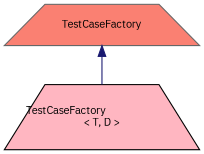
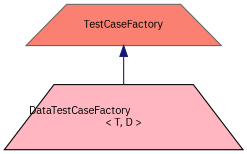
node "TestCaseFactory < T, D >": label "TestCaseFactory < T, D >" -> "DataTestCaseFactory < T, D >"
